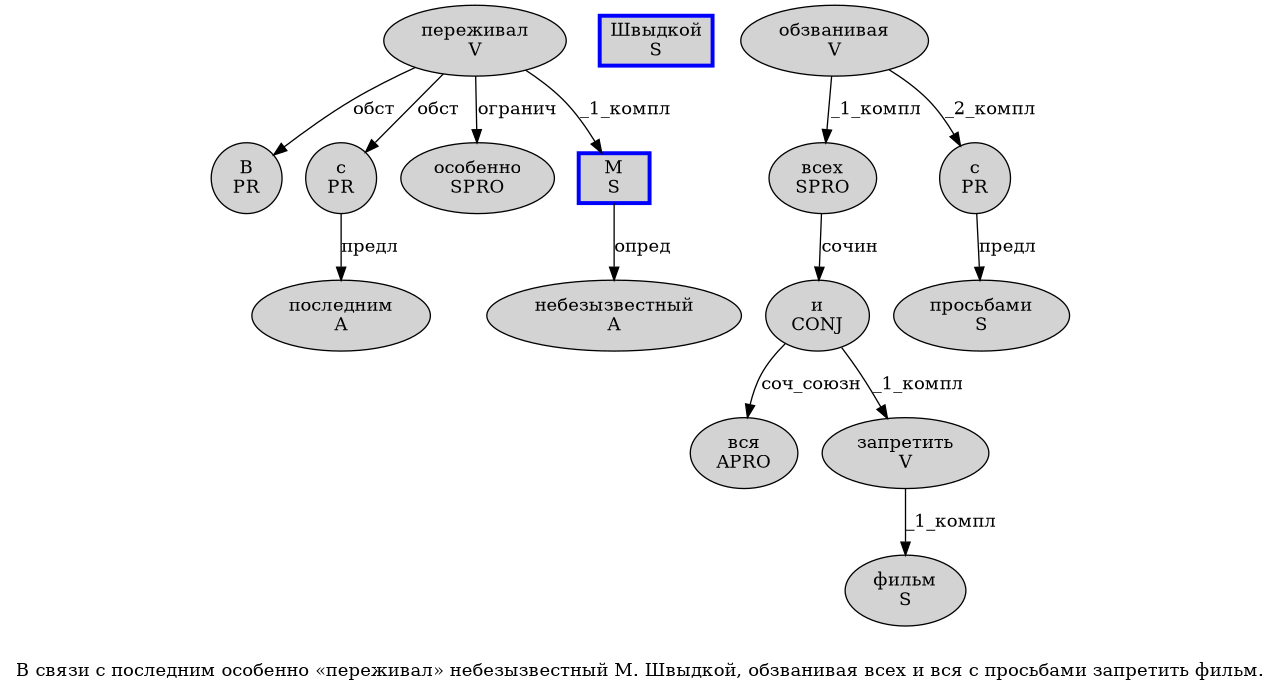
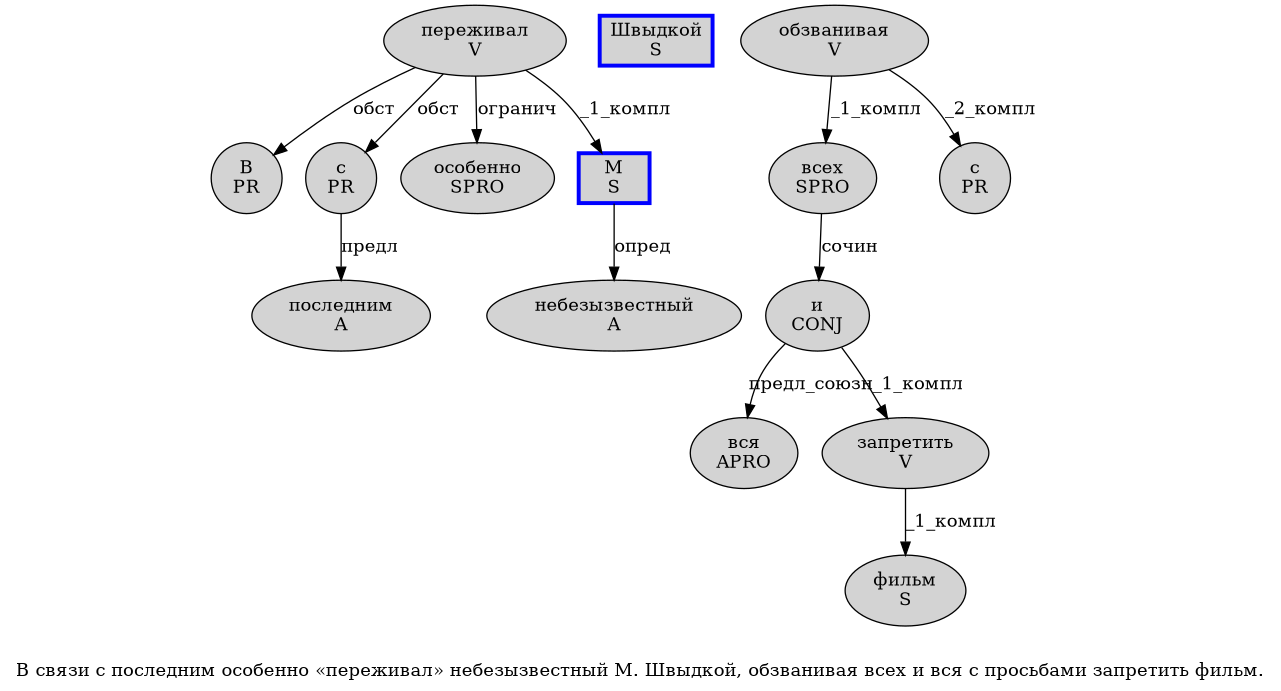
node "просьбами S": removed
edge "и CONJ" -> "вся APRO": label "соч_союзн" -> "предл_союзн"
